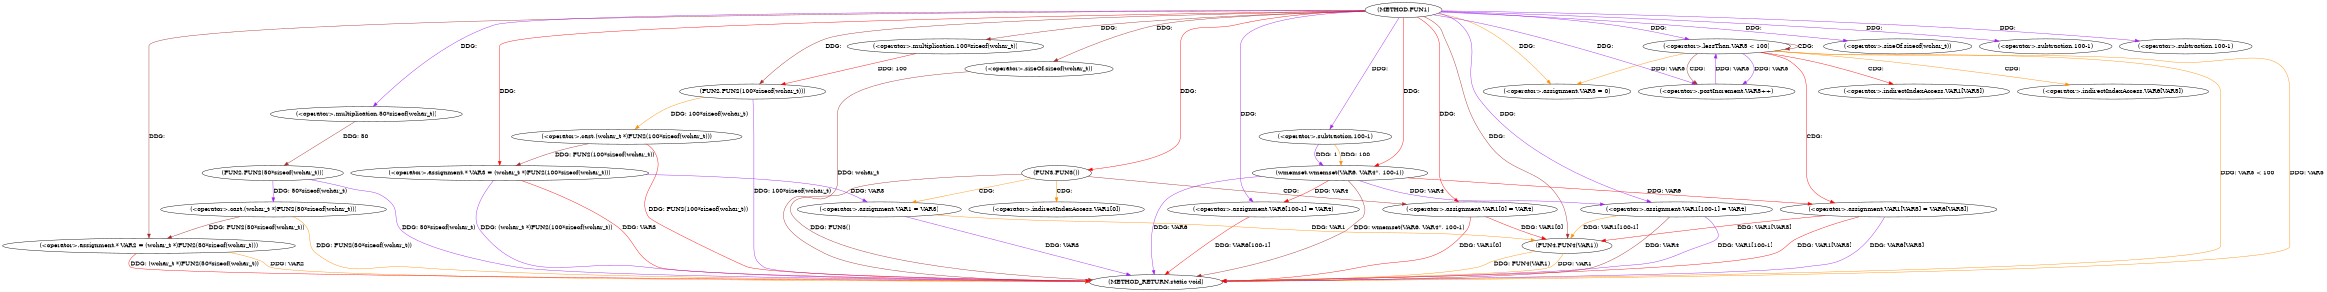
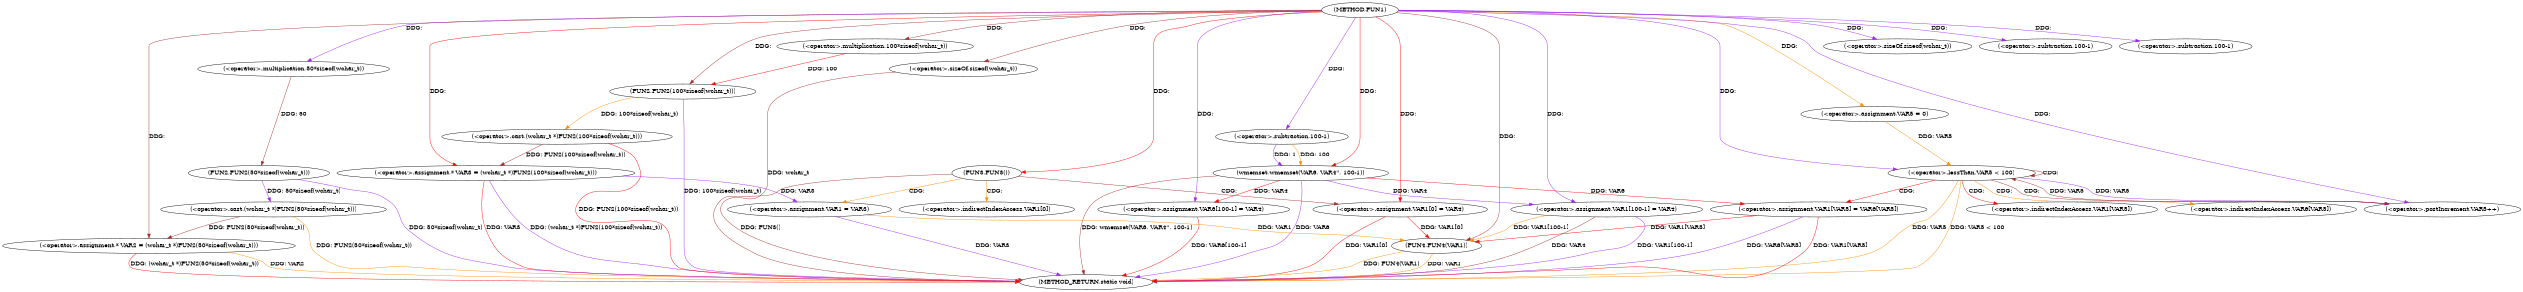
edge "(<operator>.lessThan,VAR5 < 100)" -> "(<operator>.assignment,VAR5 = 0)": reversed
edge "(<operator>.postIncrement,VAR5++)" -> "(<operator>.lessThan,VAR5 < 100)": color purple -> brown
